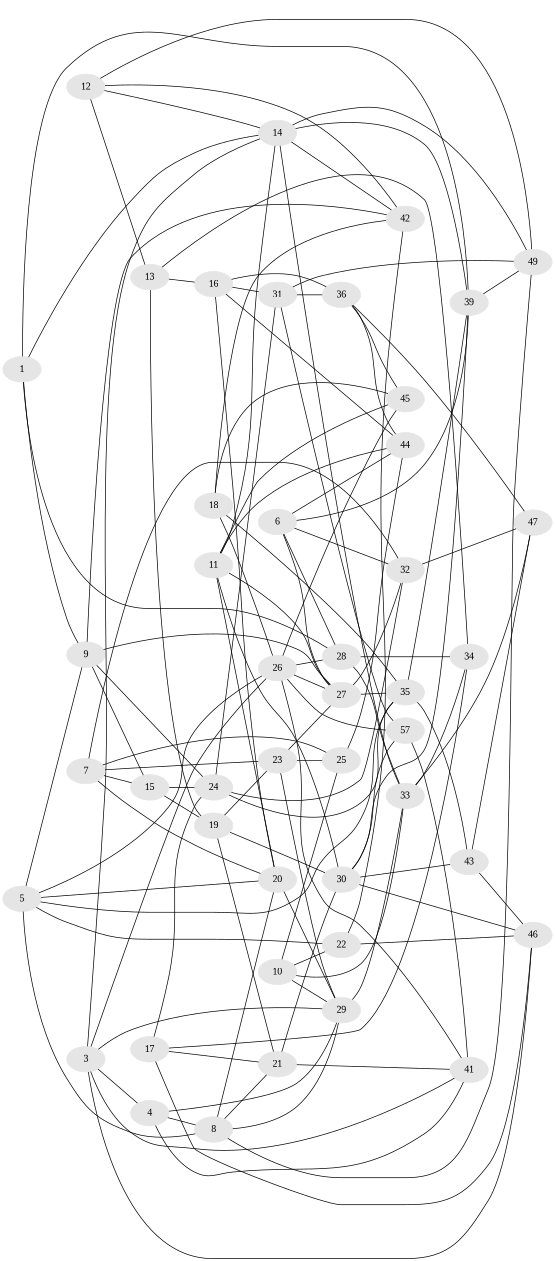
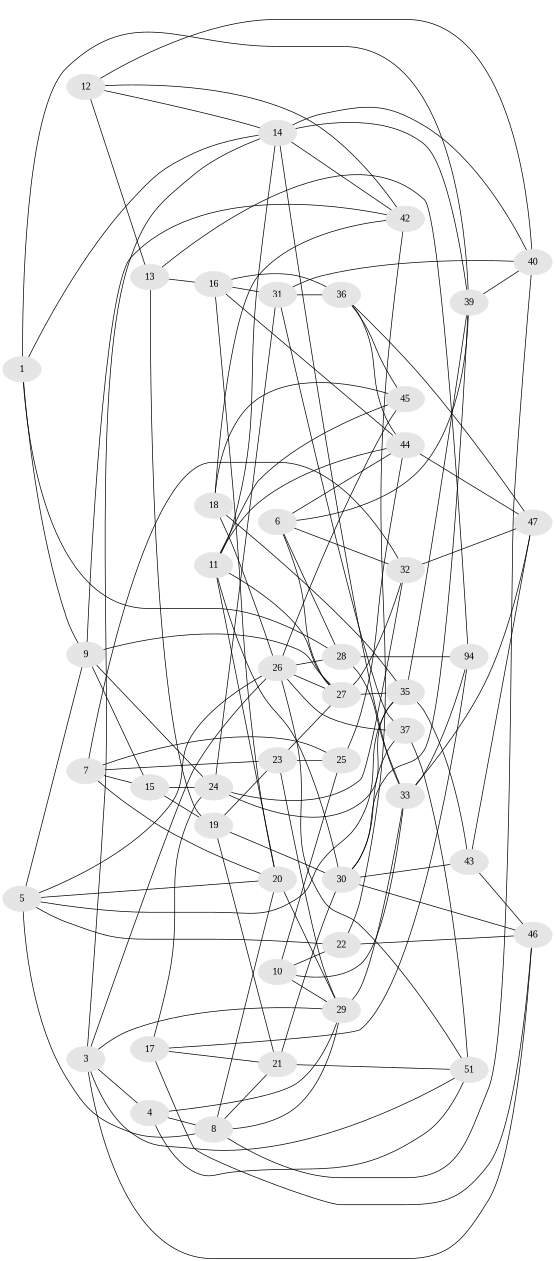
node "49": label "49" -> "40"
edge "44" -- "47": added
node "34": label "34" -> "94"
node "57": label "57" -> "37"
node "41": label "41" -> "51"
